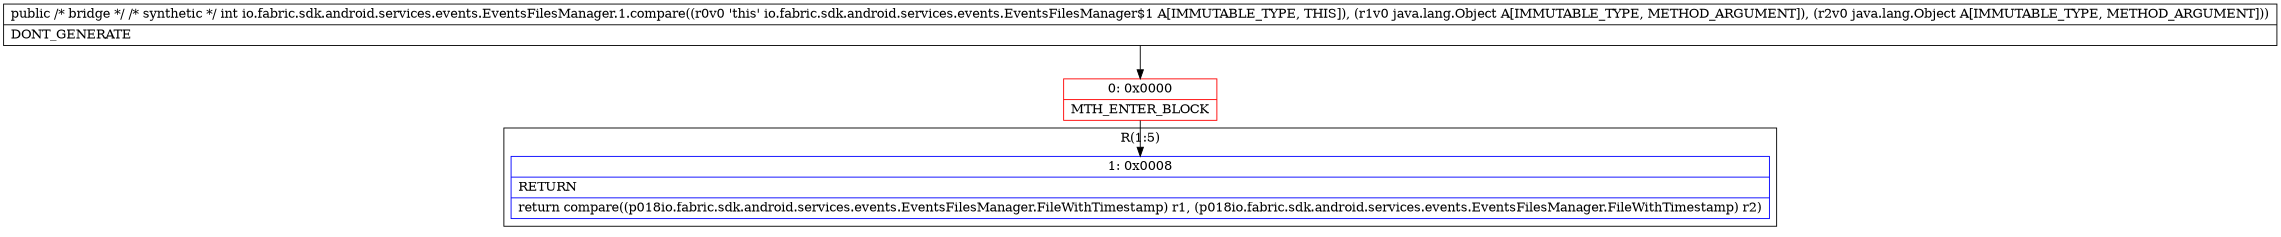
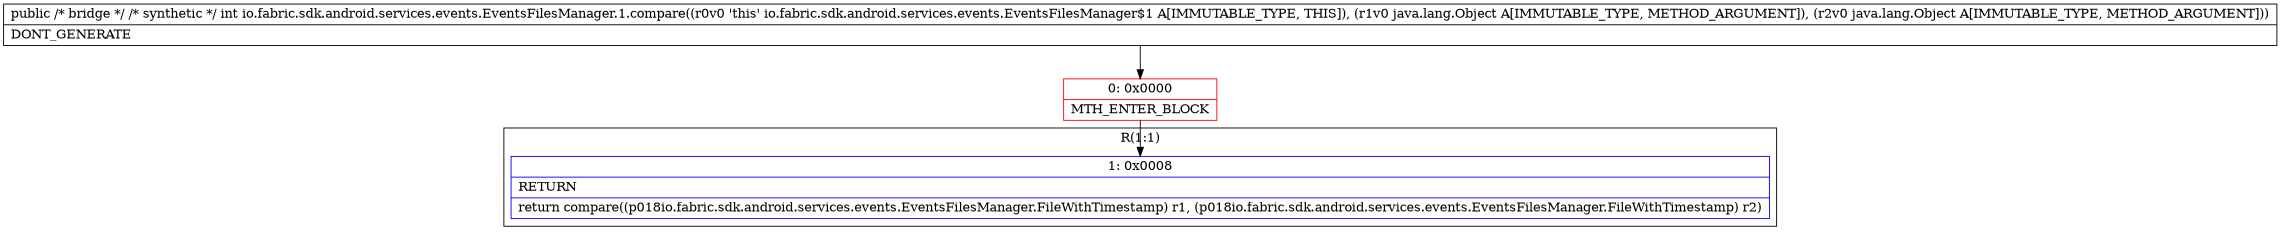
cluster "R(1:5)": label "R(1:5)" -> "R(1:1)"
